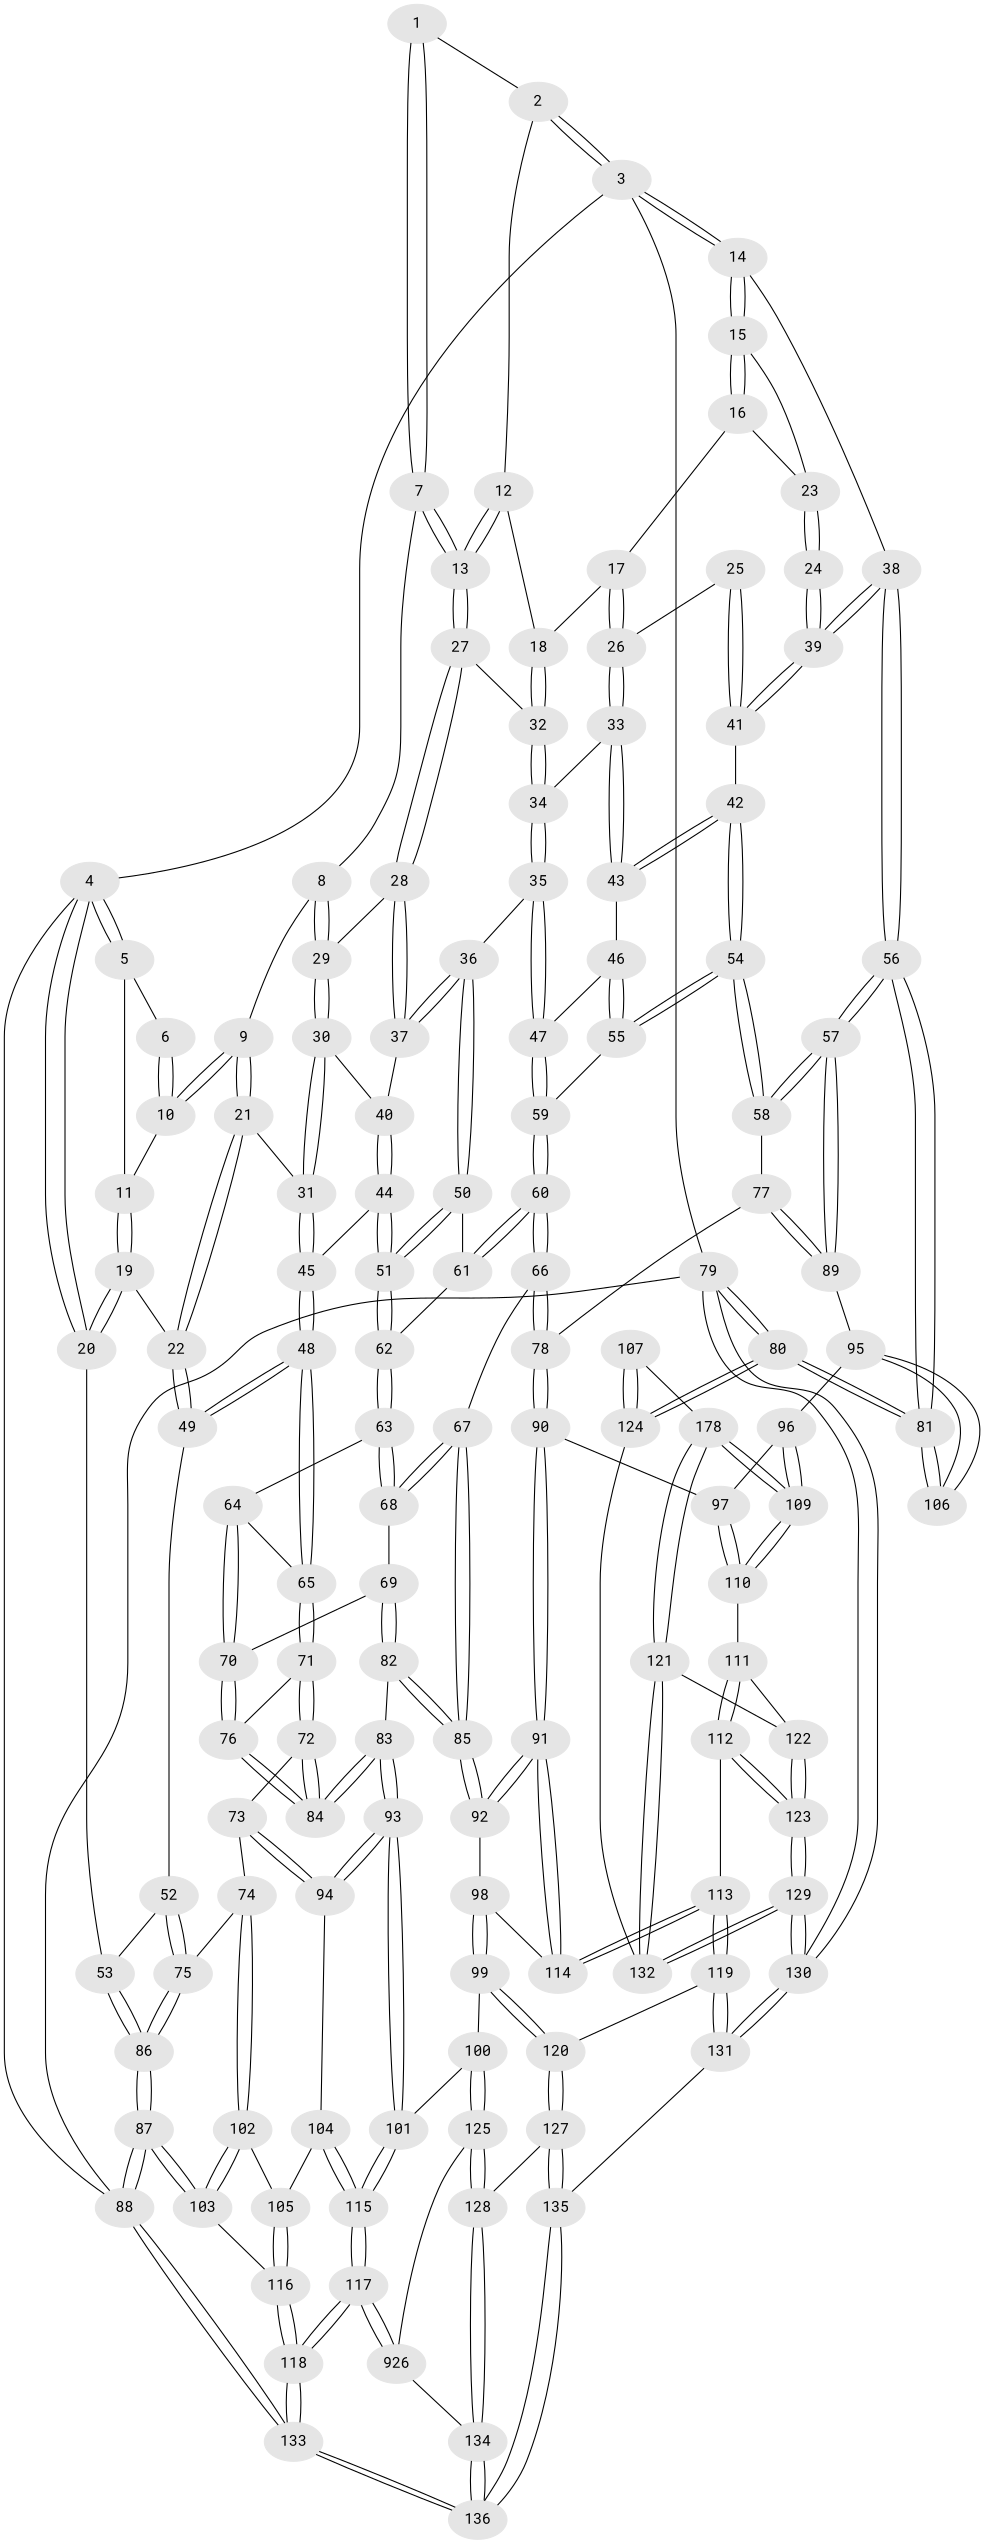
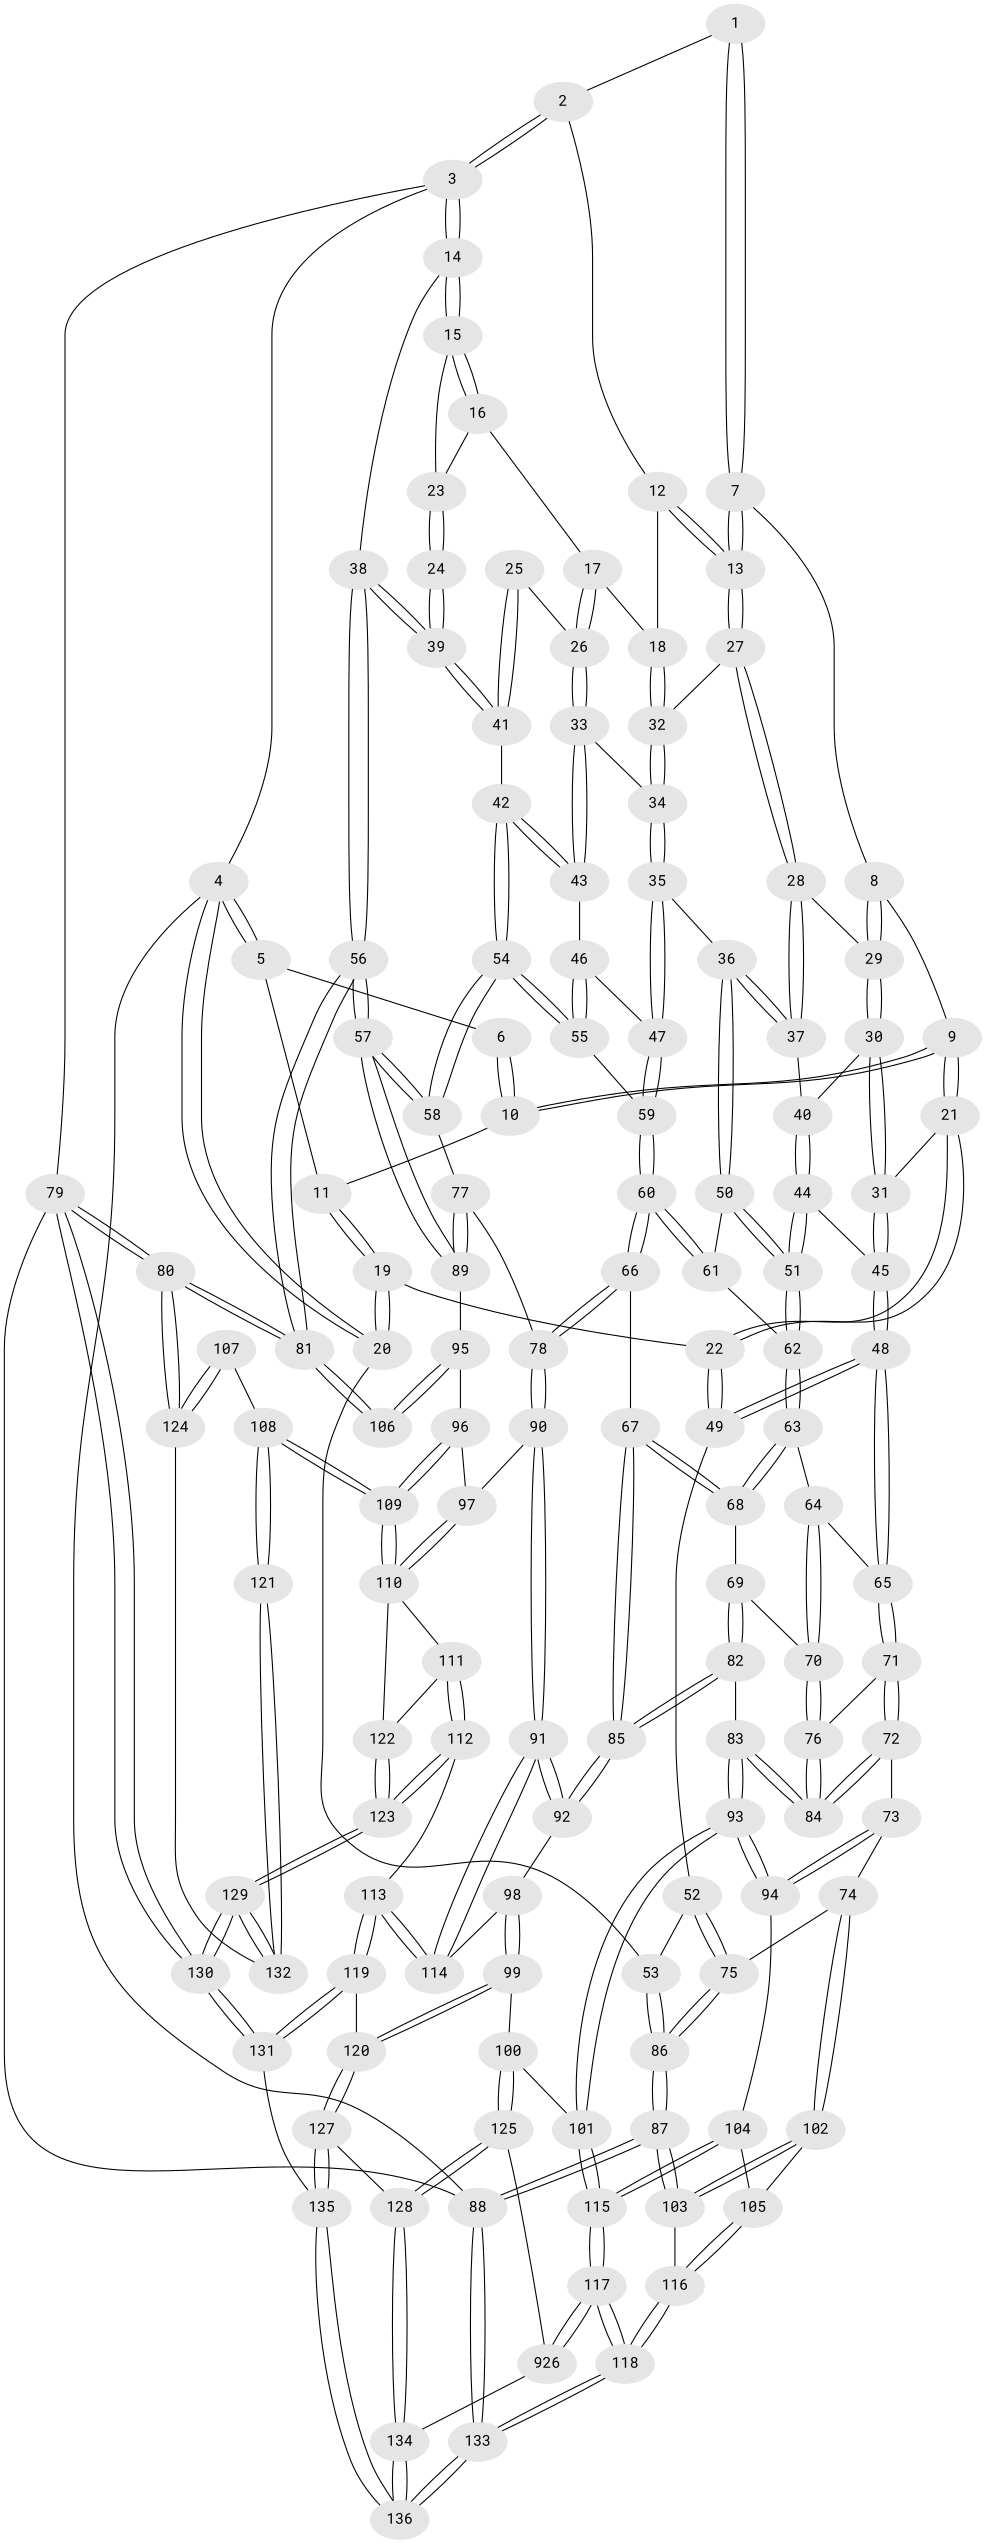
node "178": label "178" -> "108"
edge "121" -- "122": now "110" -- "122"
